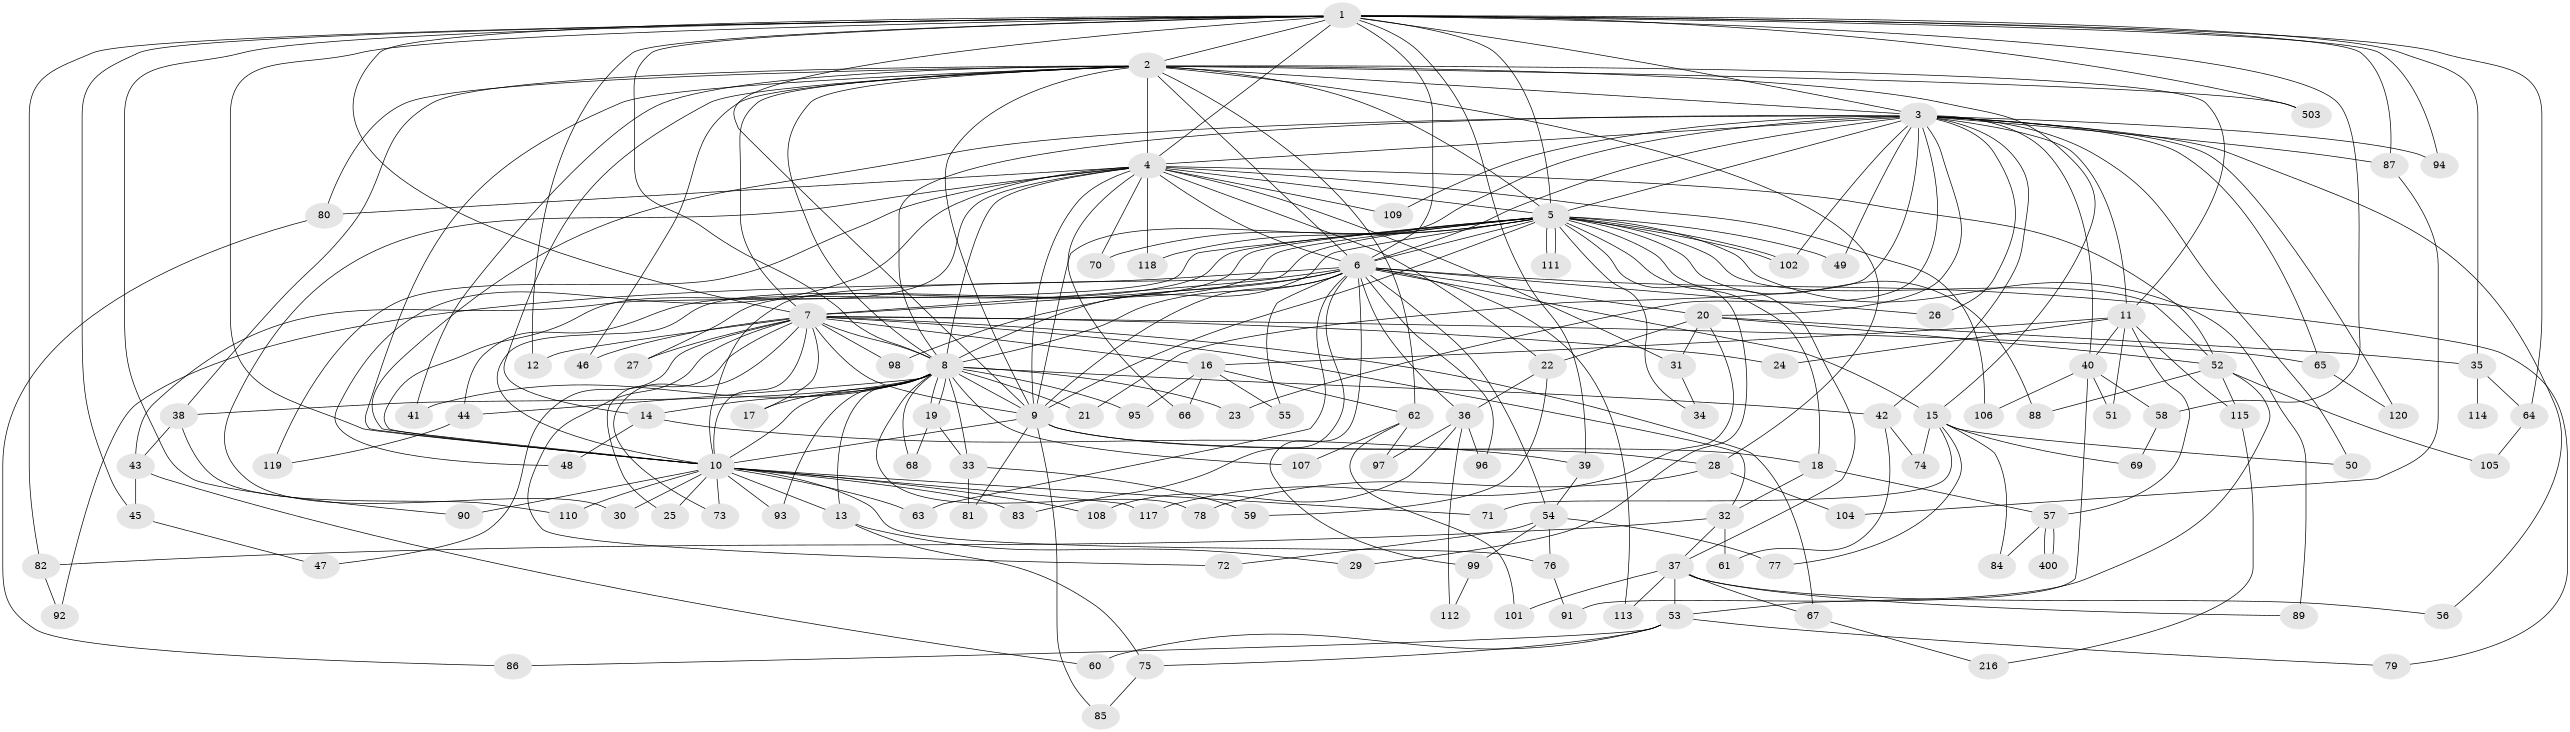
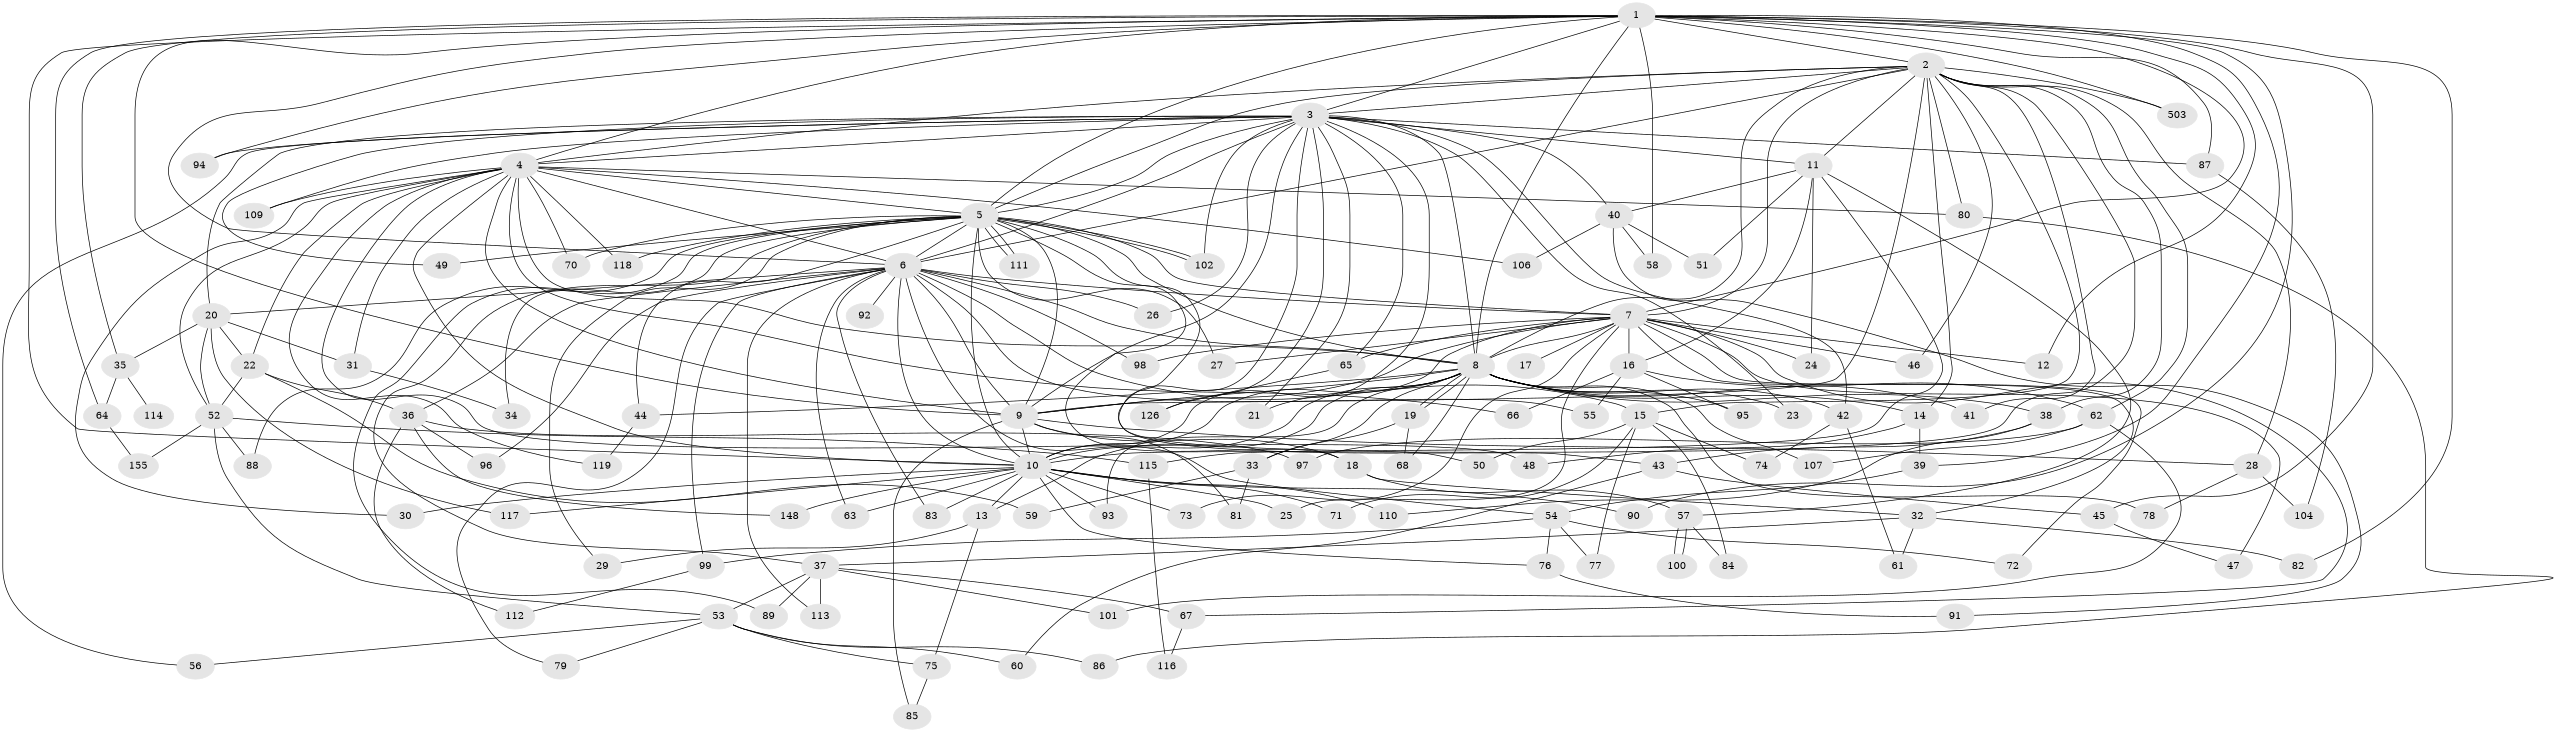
edge "5" -- "52": now "22" -- "52"
edge "8" -- "17": removed
node "120": label "120" -> "126"
node "69": removed
node "105": label "105" -> "155"
node "108": label "108" -> "148"
node "400": label "400" -> "100"
edge "82" -- "92": removed
edge "37" -- "56": now "53" -- "56"
node "216": label "216" -> "116"
